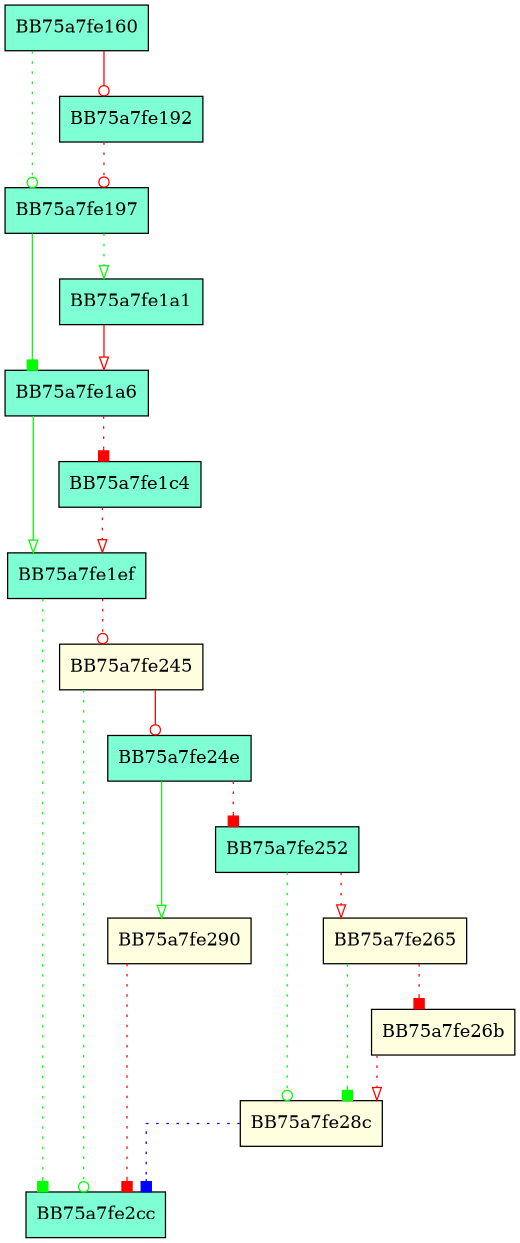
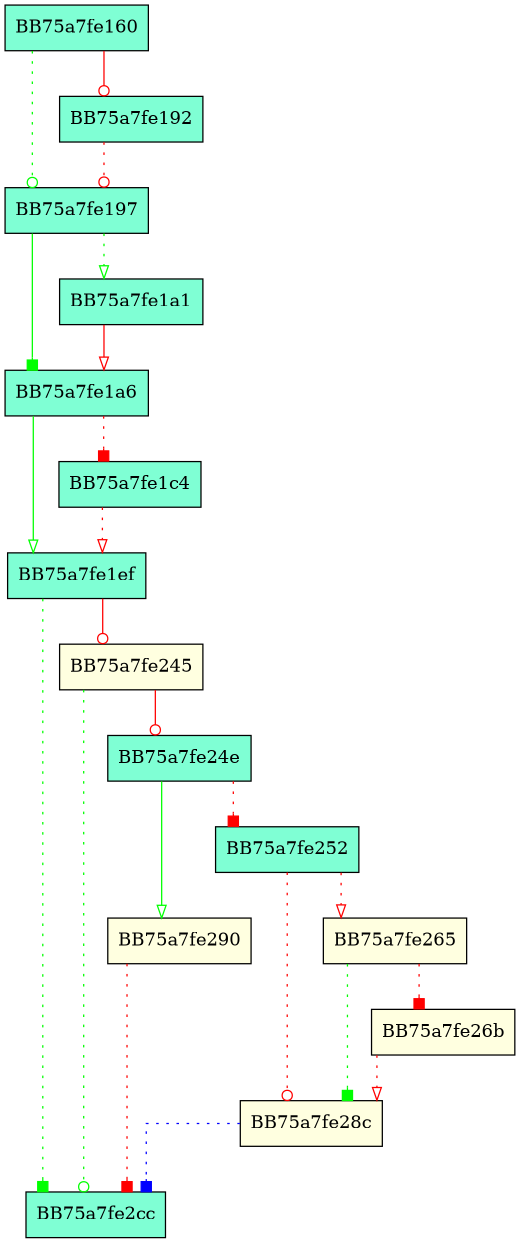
edge "BB75a7fe1ef" -> "BB75a7fe245": style dotted -> solid
edge "BB75a7fe252" -> "BB75a7fe28c": color green -> red
